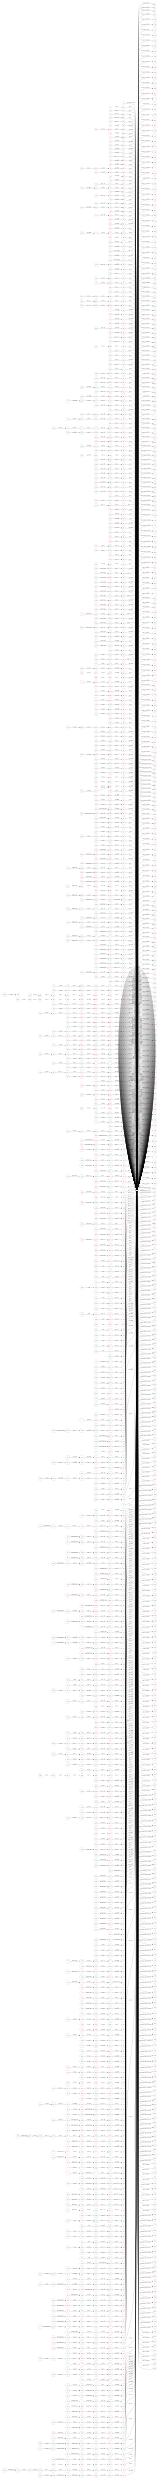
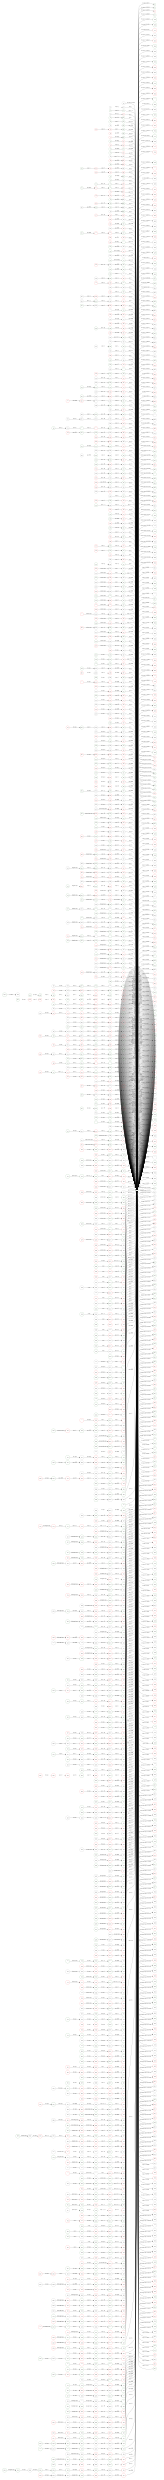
node "1730": removed
edge "591" -> "587": now "591" -> "592"
